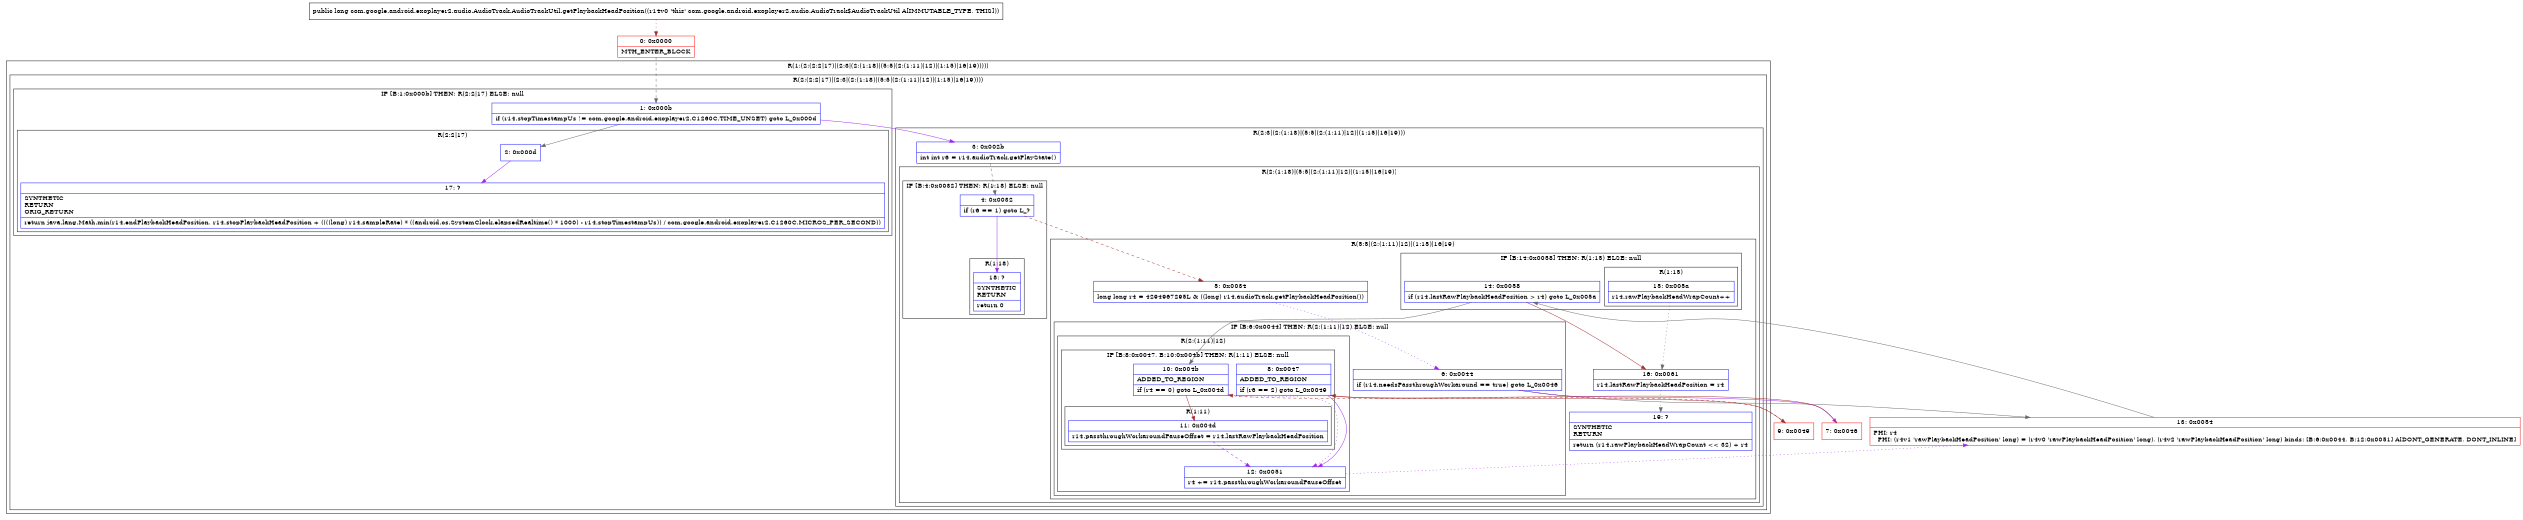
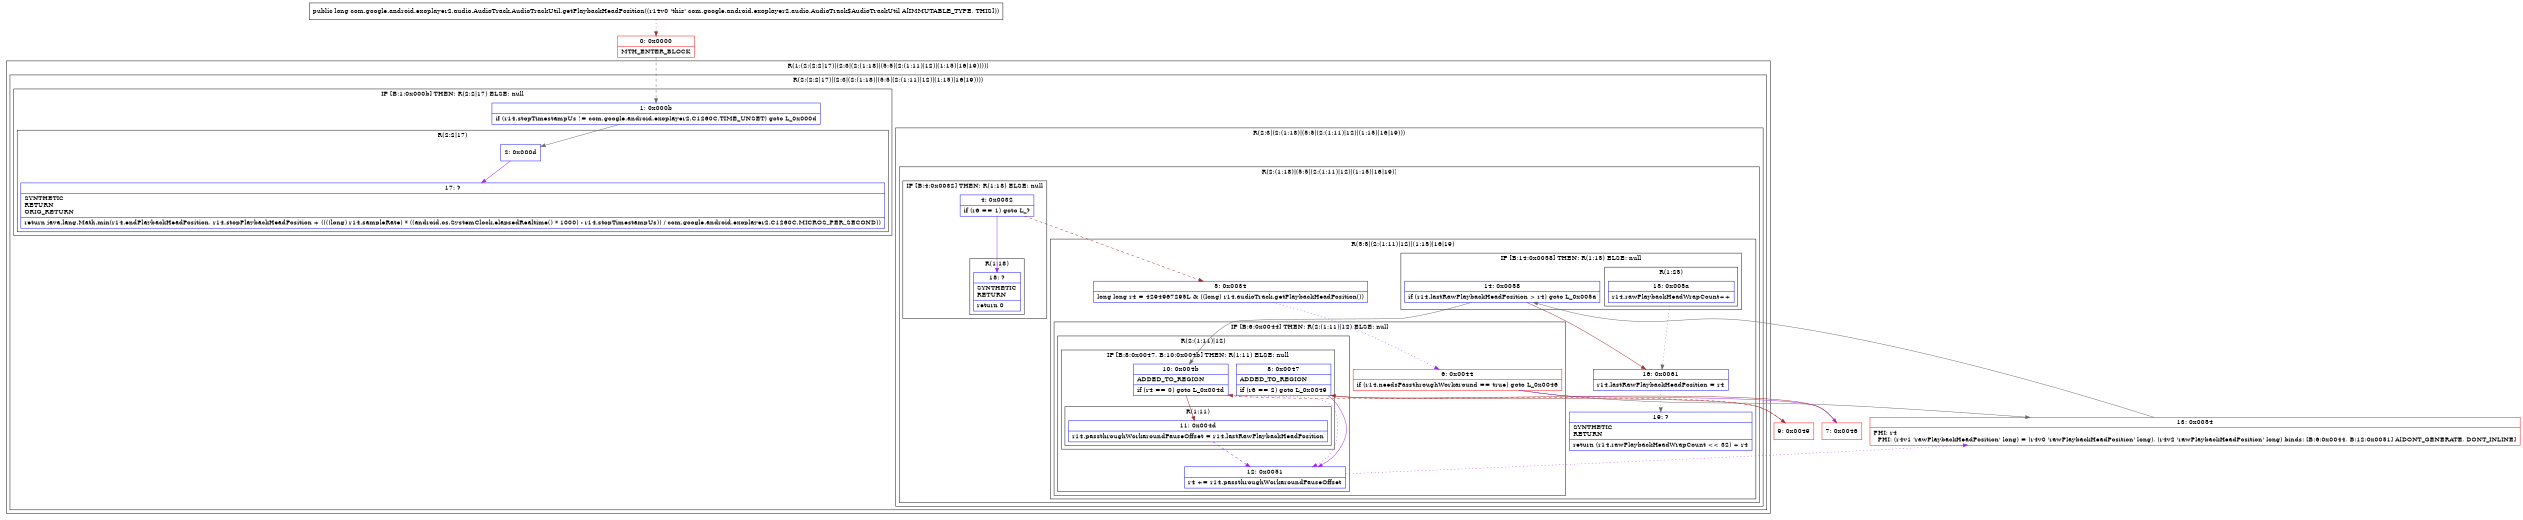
node "3: 0x002b": removed
cluster "R(1:15)": label "R(1:15)" -> "R(1:25)"
node "6: 0x0044": color blue -> red
